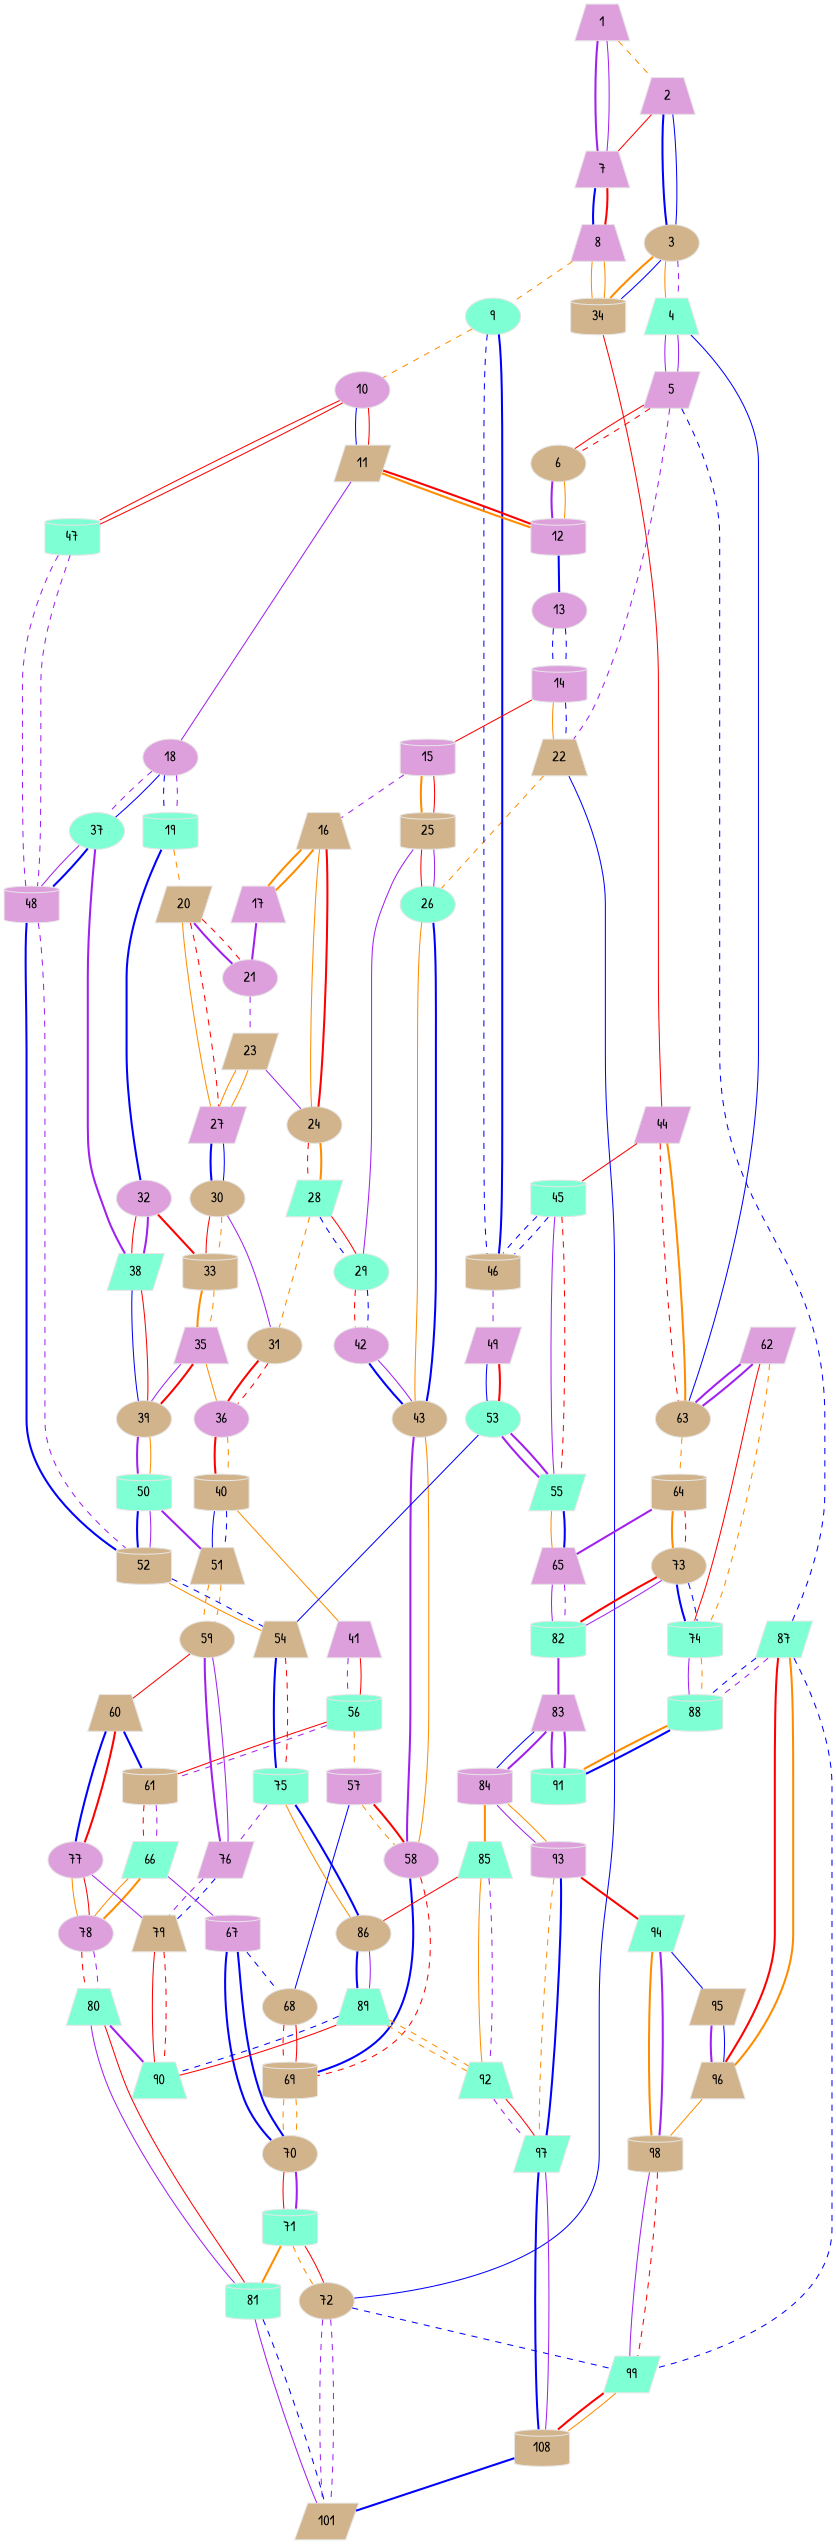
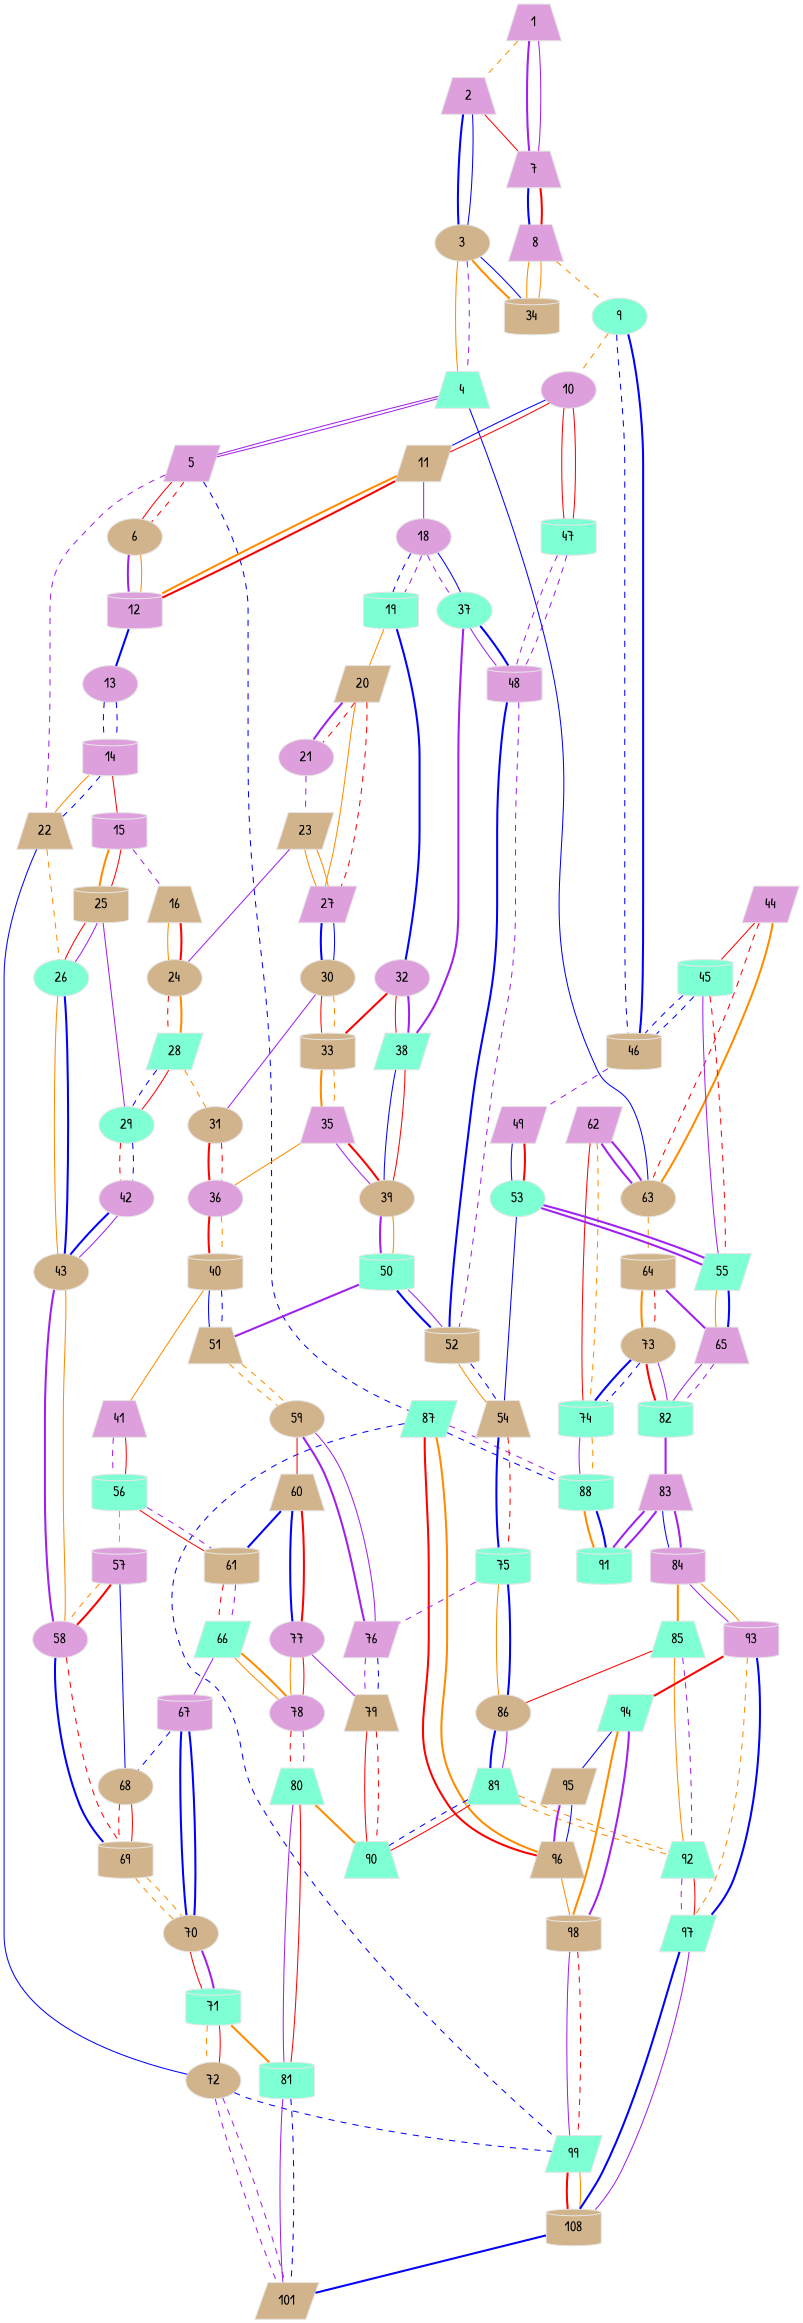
edge "34" -- "44": removed
edge "19" -- "20": style dashed -> solid
node "17": removed
edge "80" -- "90": color purple -> darkorange
